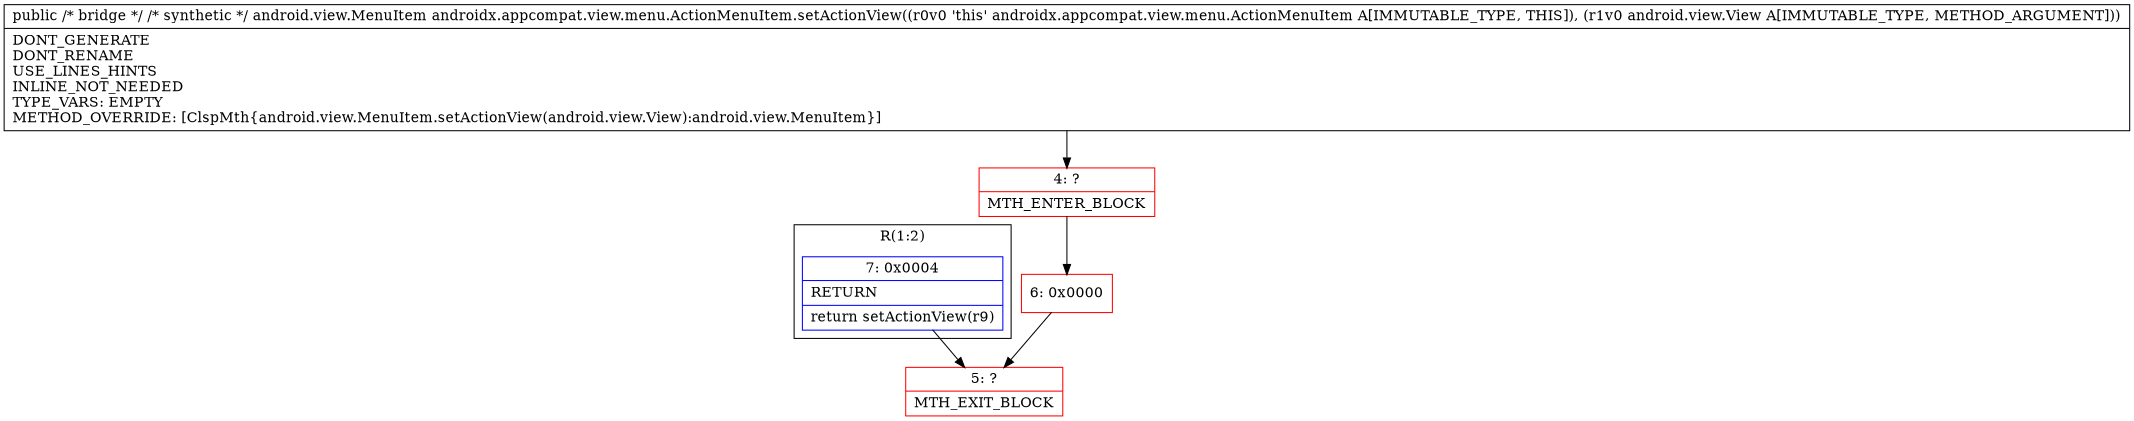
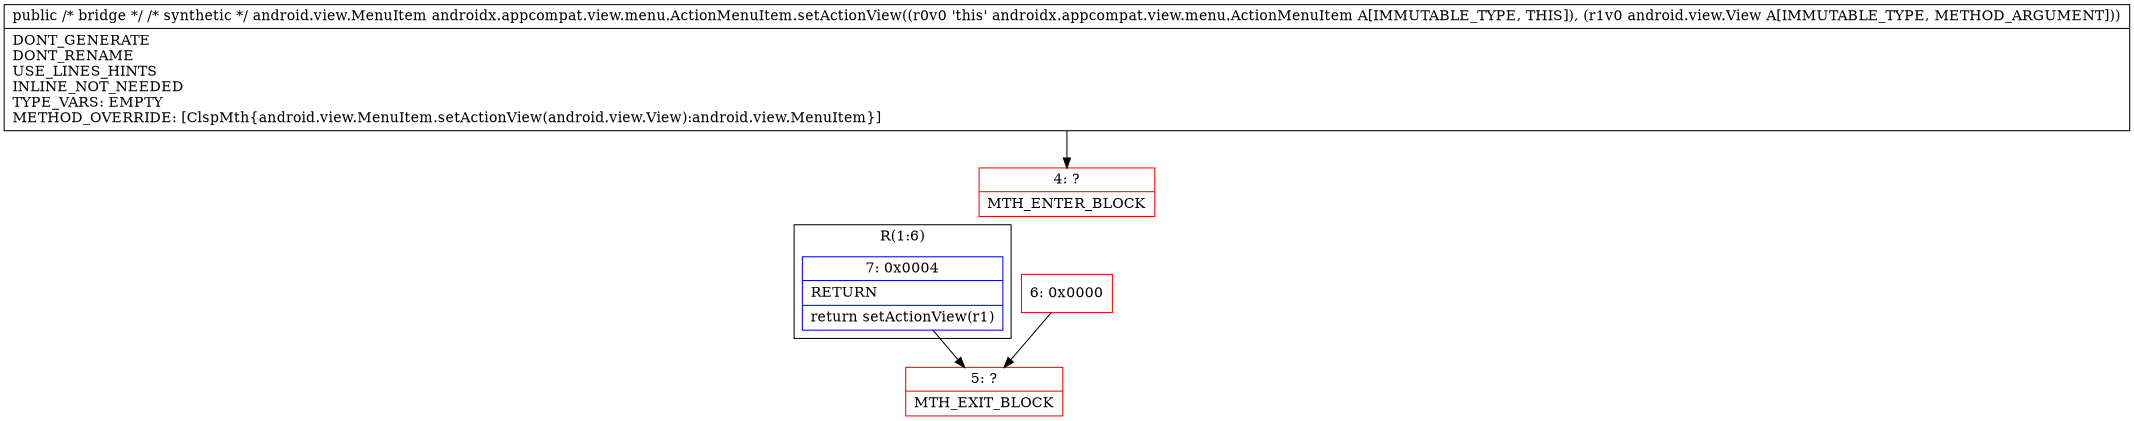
cluster "R(1:2)": label "R(1:2)" -> "R(1:6)"
edge "4: ?" -> "6: 0x0000": removed
node "7: 0x0004": text "return setActionView(r9)" -> "return setActionView(r1)"
